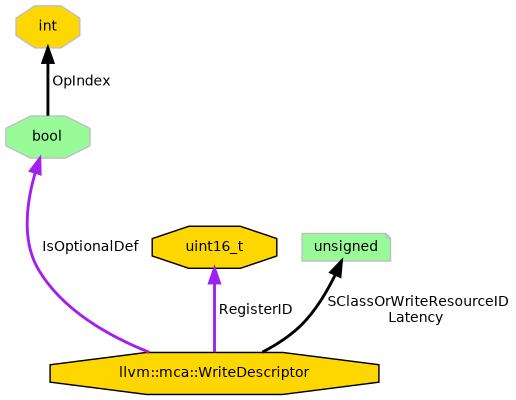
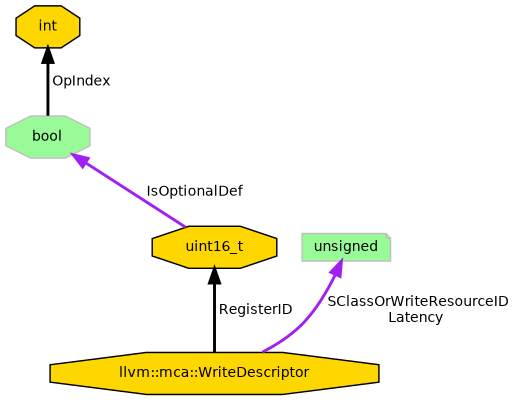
node "int": color grey75 -> black
edge "llvm::mca::WriteDescriptor" -> "bool": now "uint16_t" -> "bool"
edge "llvm::mca::WriteDescriptor" -> "uint16_t": color purple -> black
edge "llvm::mca::WriteDescriptor" -> "unsigned": color black -> purple
